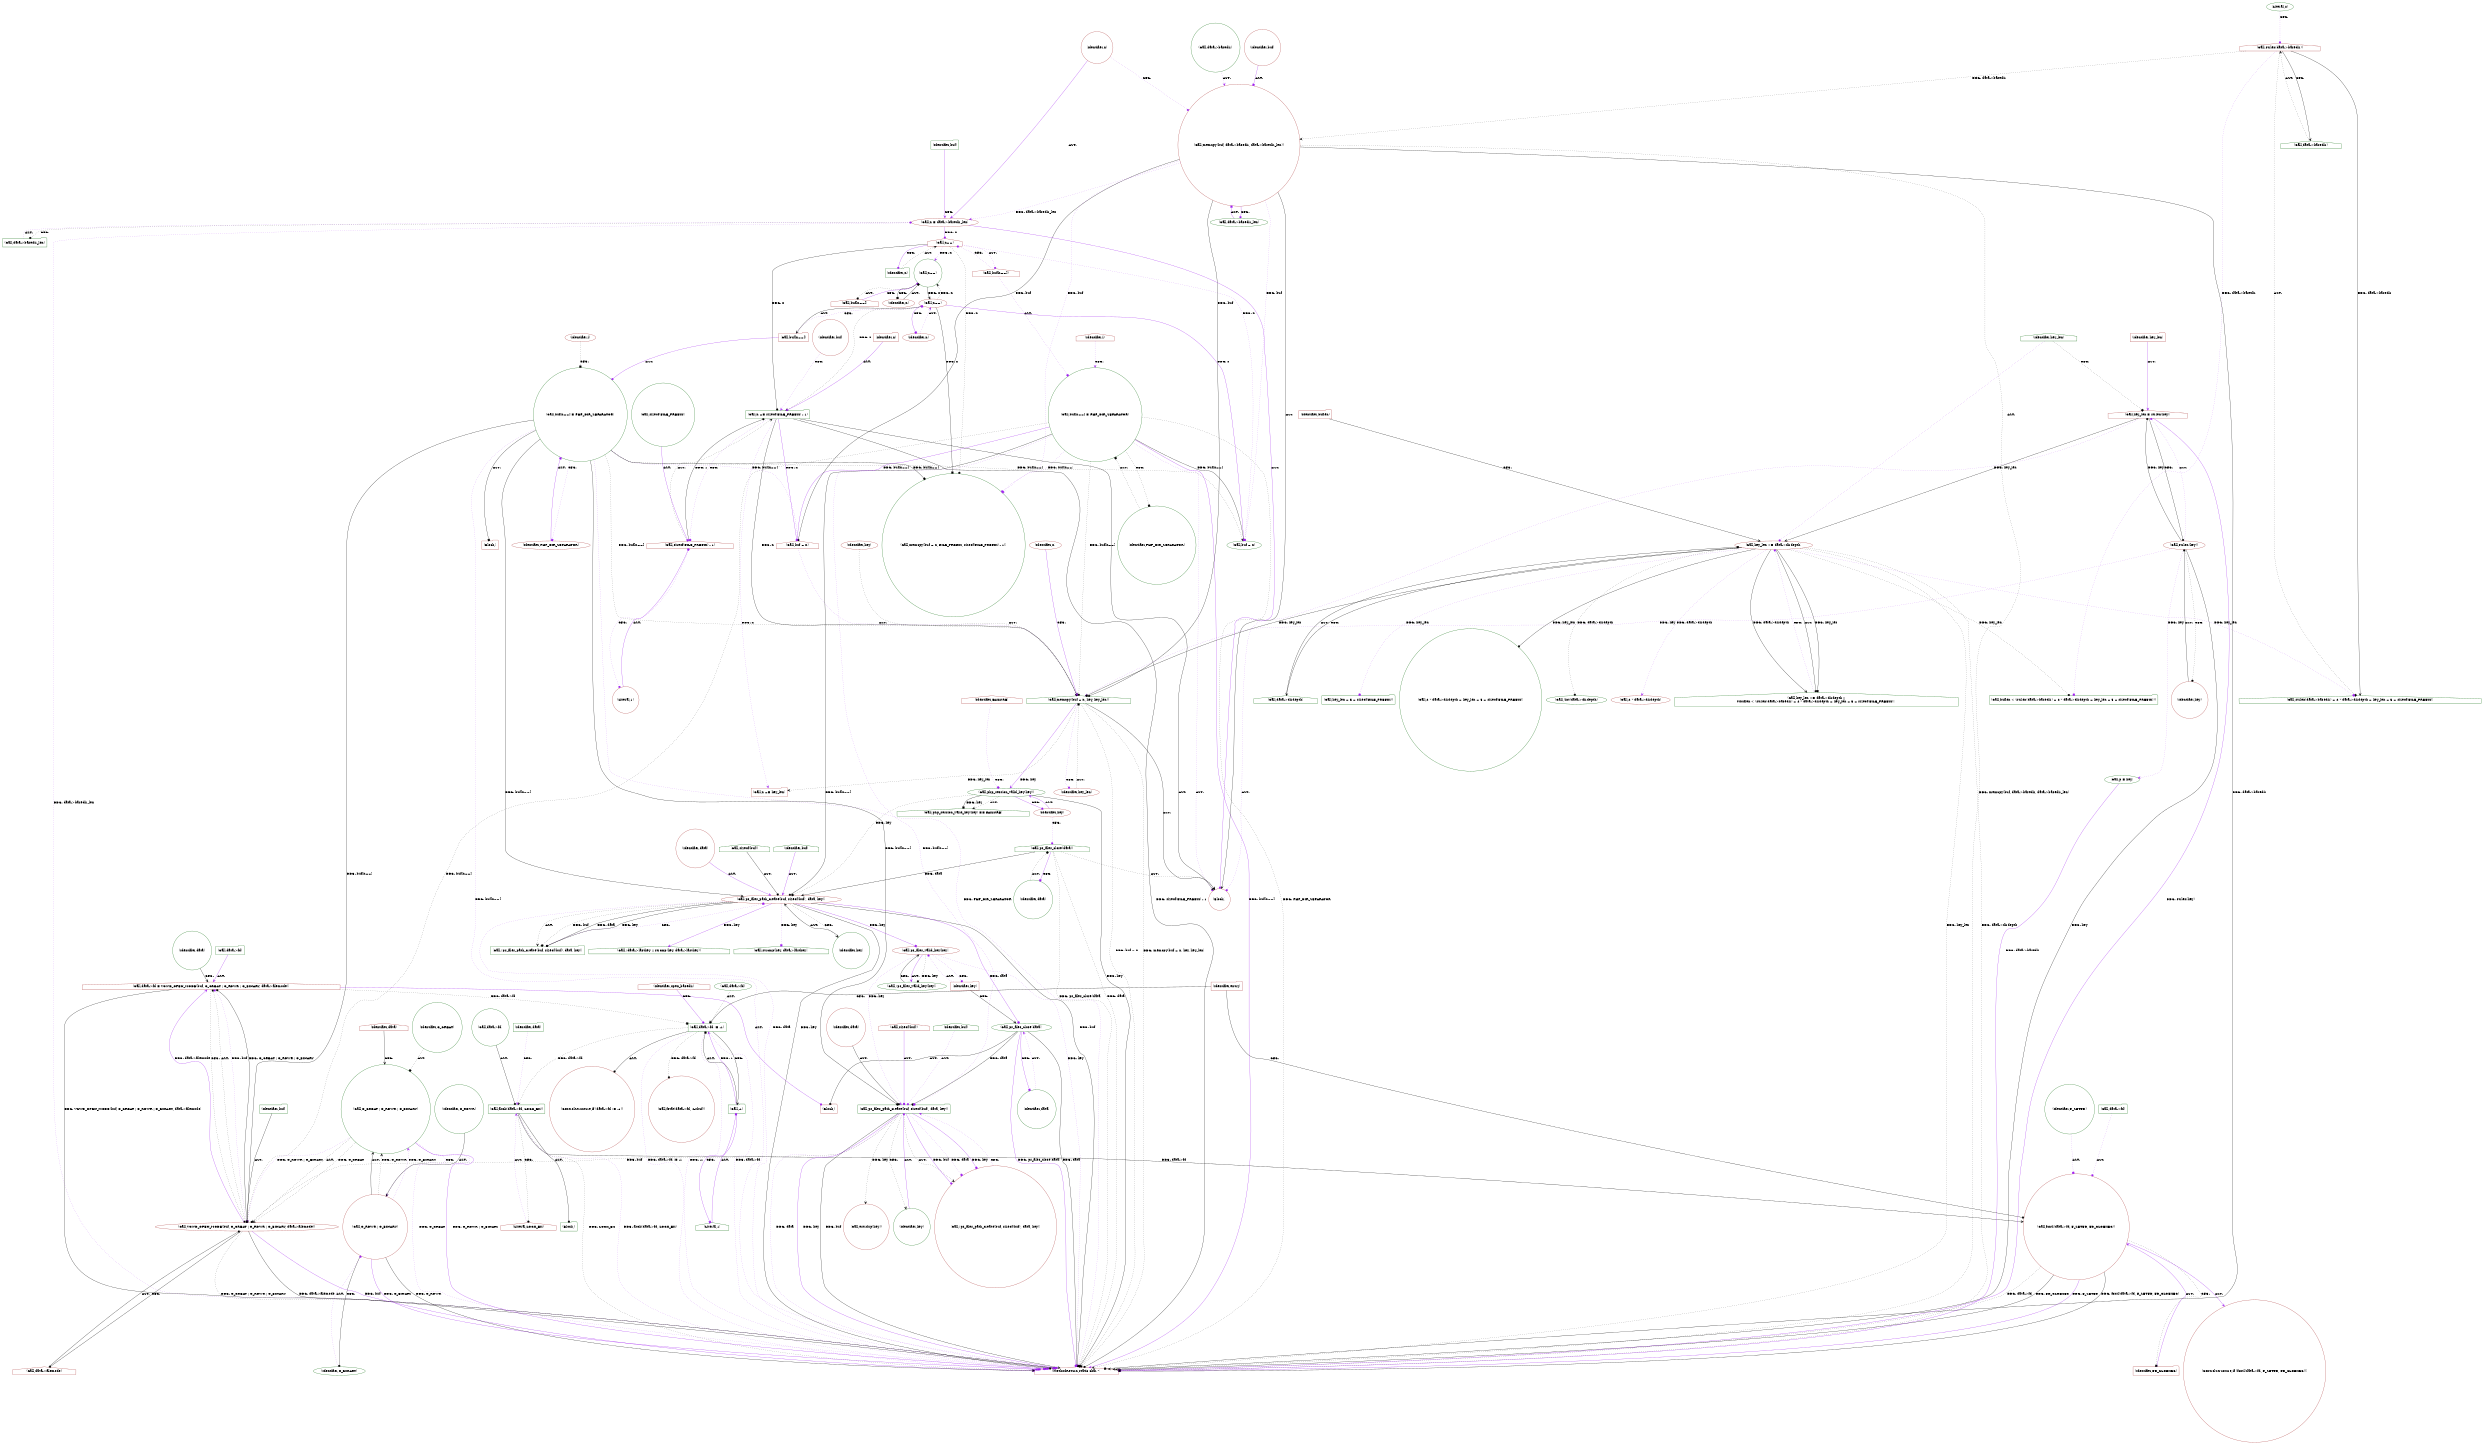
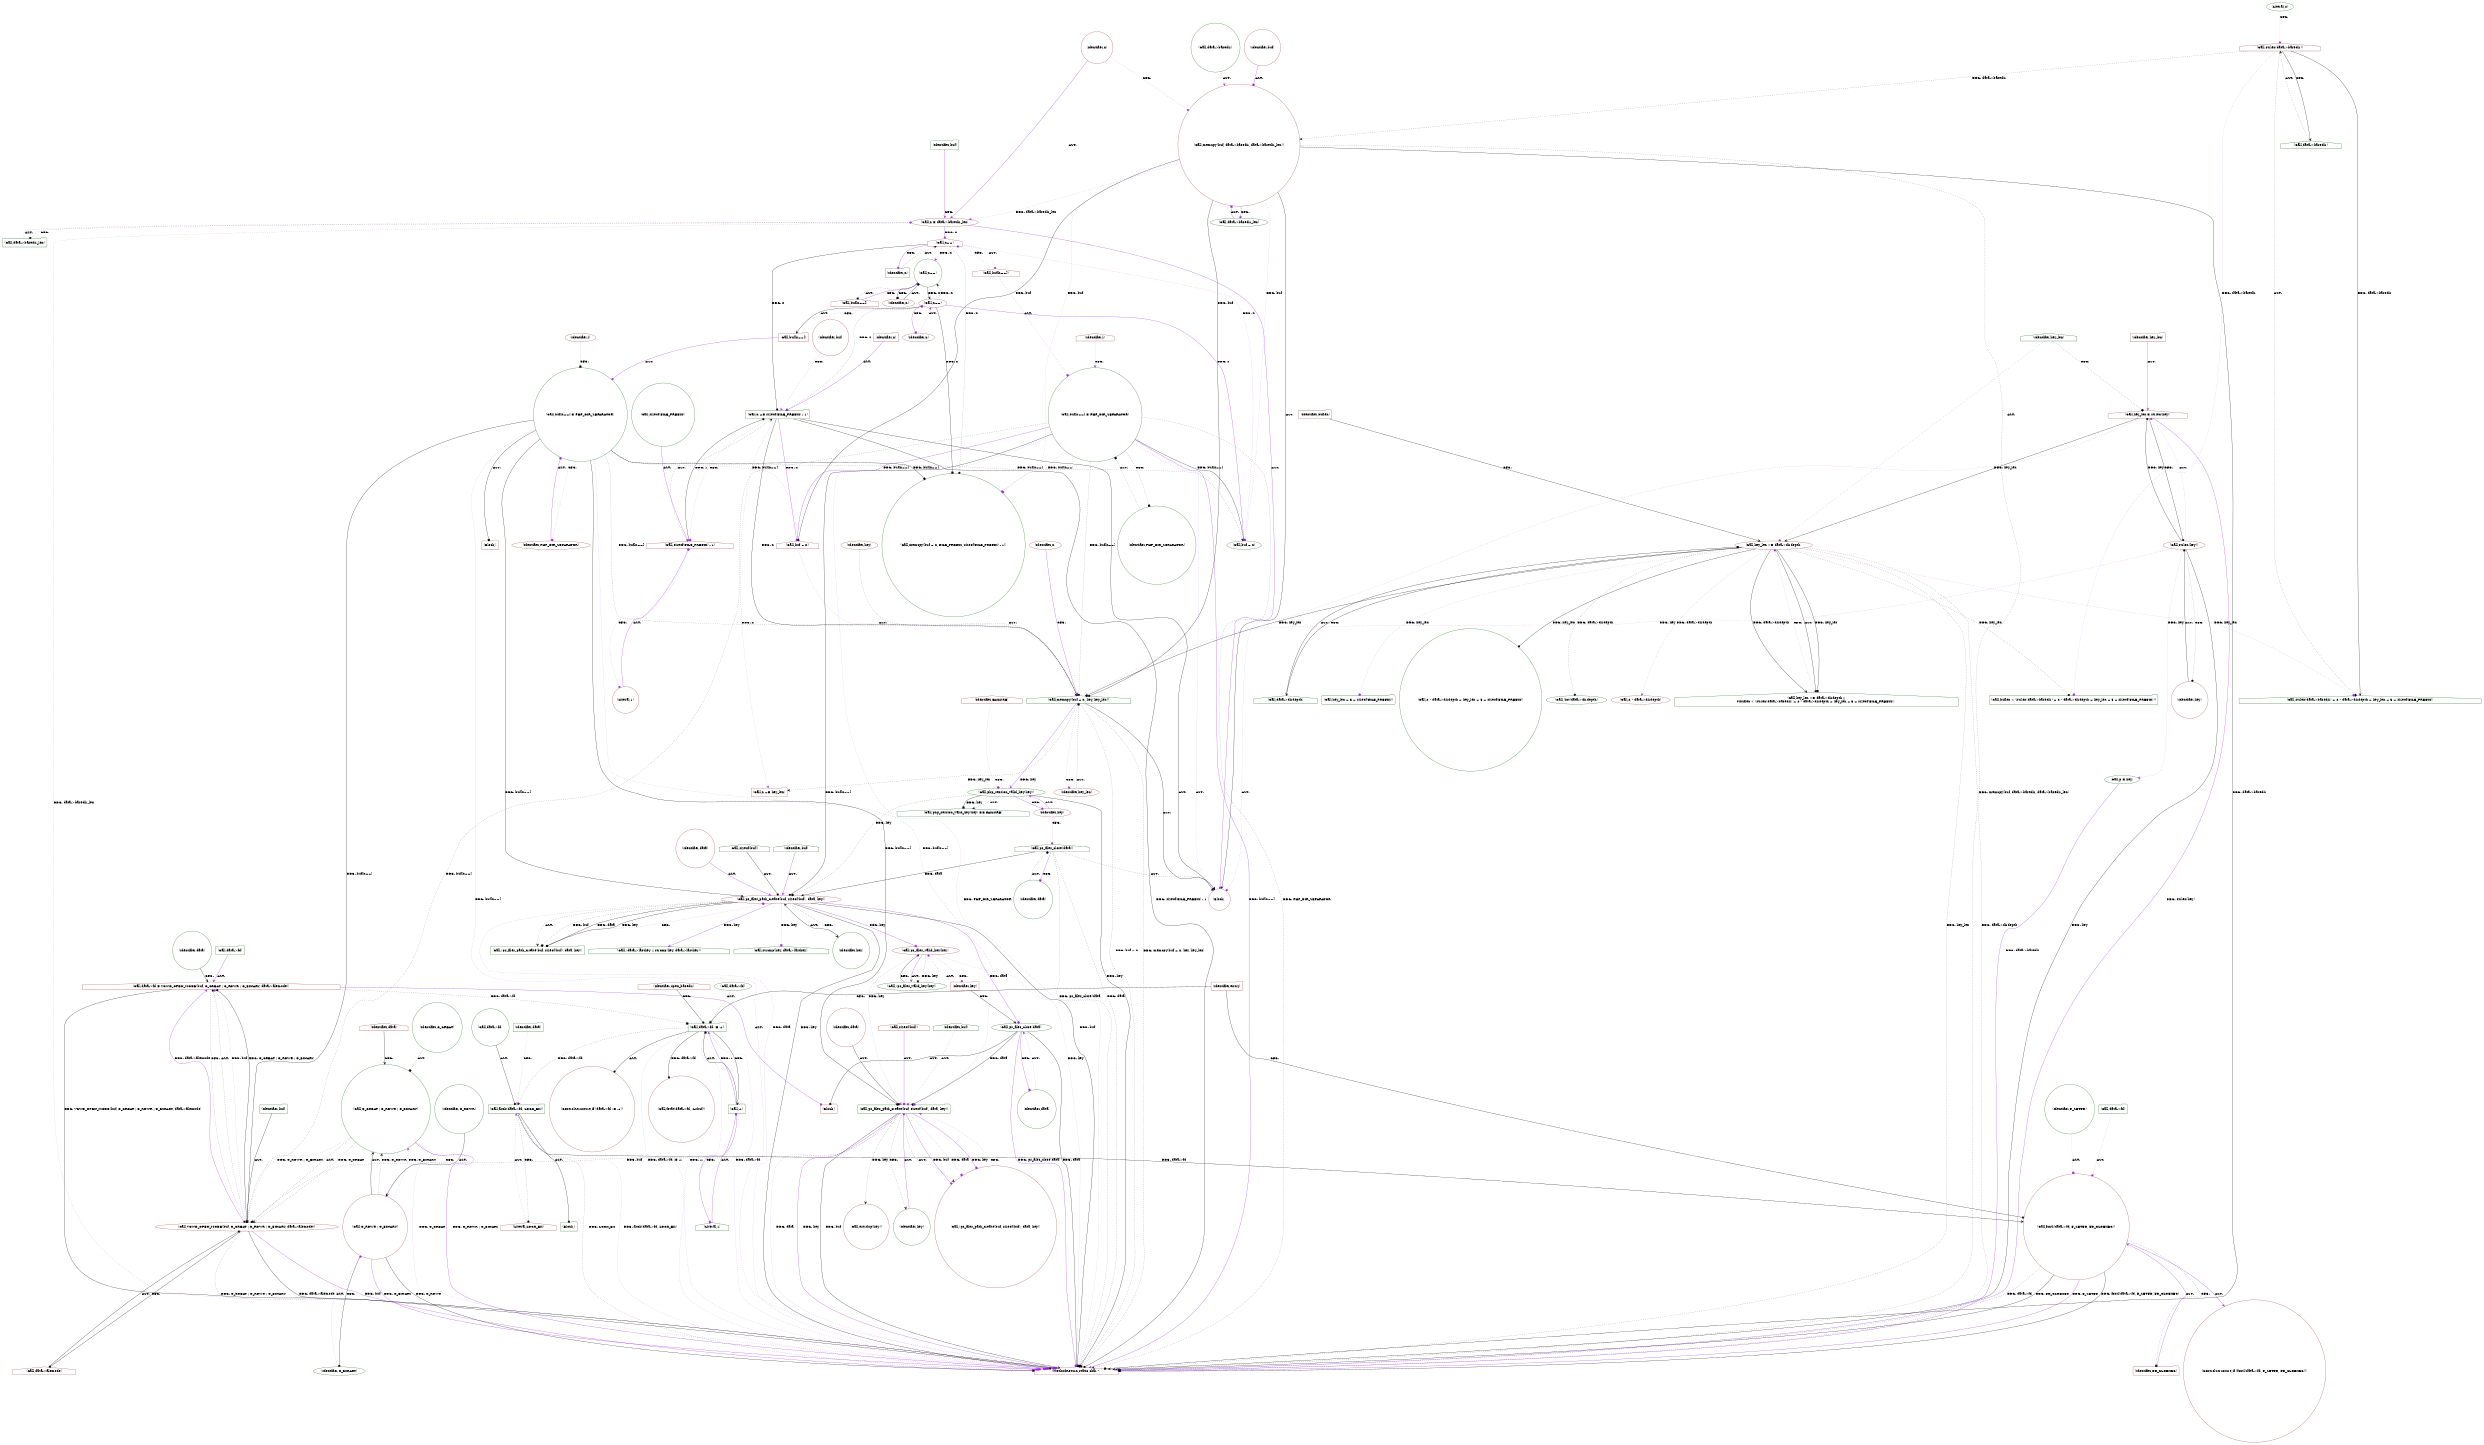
edge "(Identifier,open_basedir)" -> "(Call,data->fd != -1)": color purple -> black
edge "(Call,data->fd != -1)" -> "(Call,fstat(data->fd, &sbuf))": style dotted -> solid
